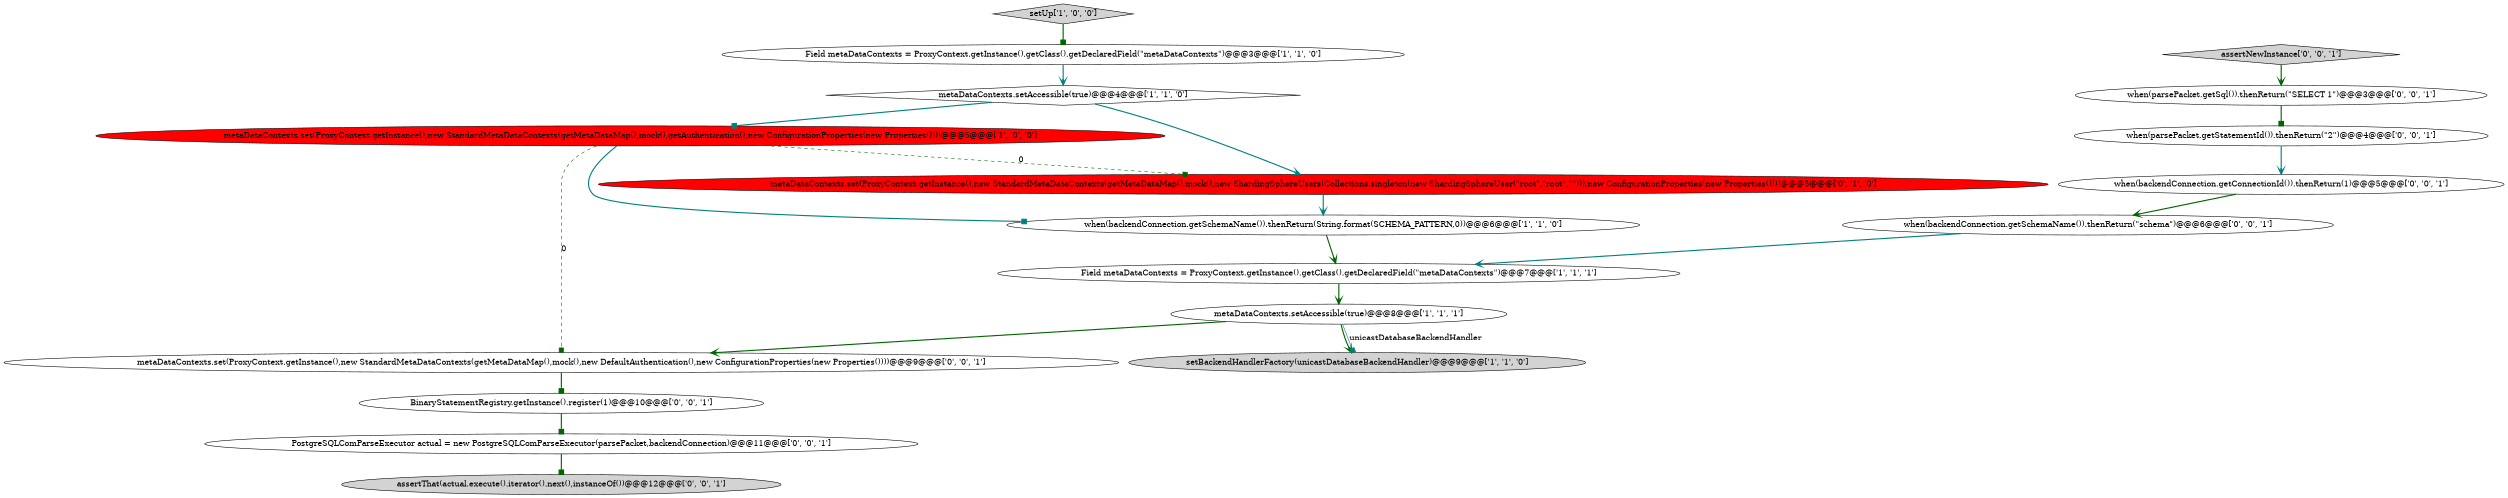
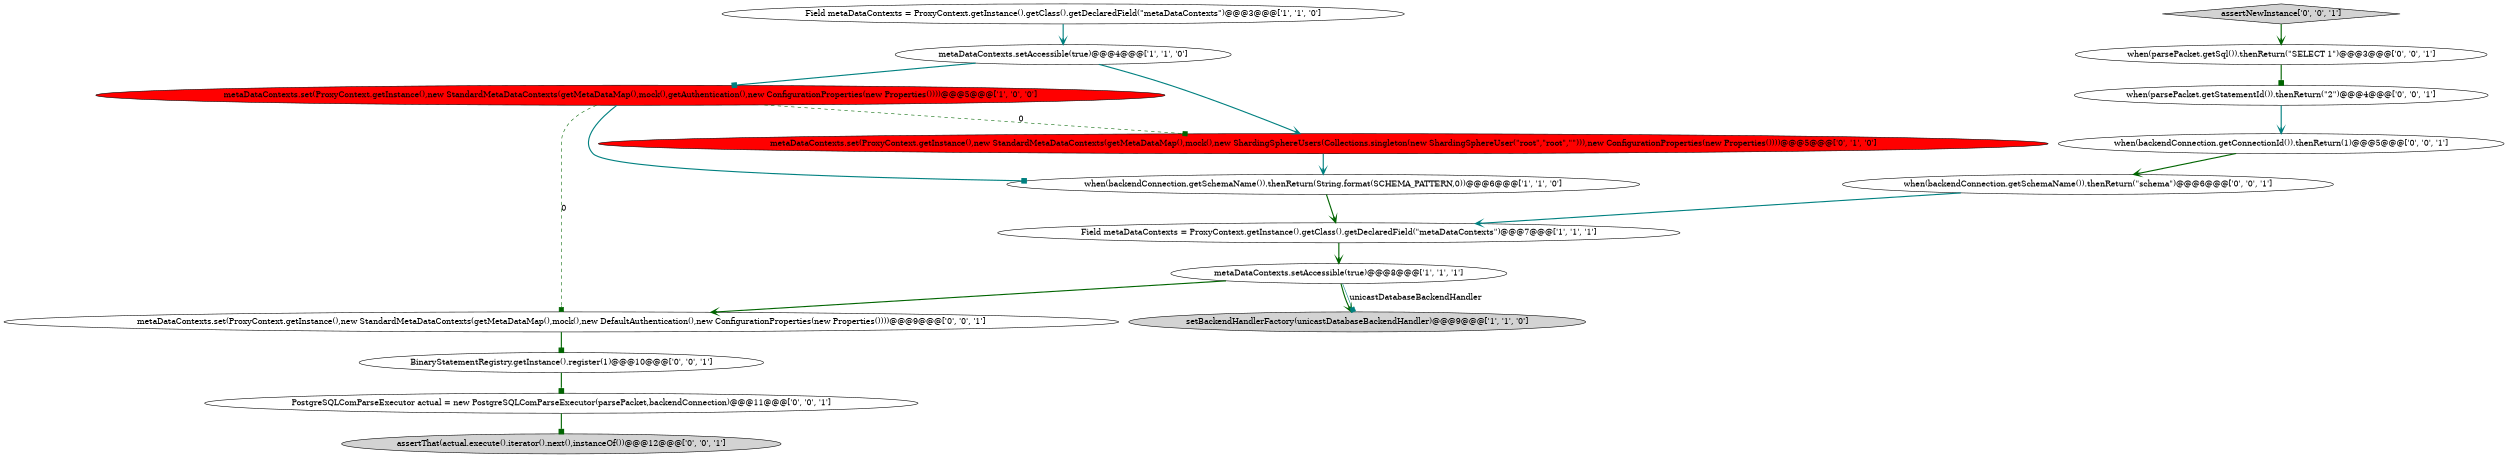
node "setUp['1', '0', '0']": removed
node "metaDataContexts.setAccessible(true)@@@4@@@['1', '1', '0']": shape diamond -> ellipse
